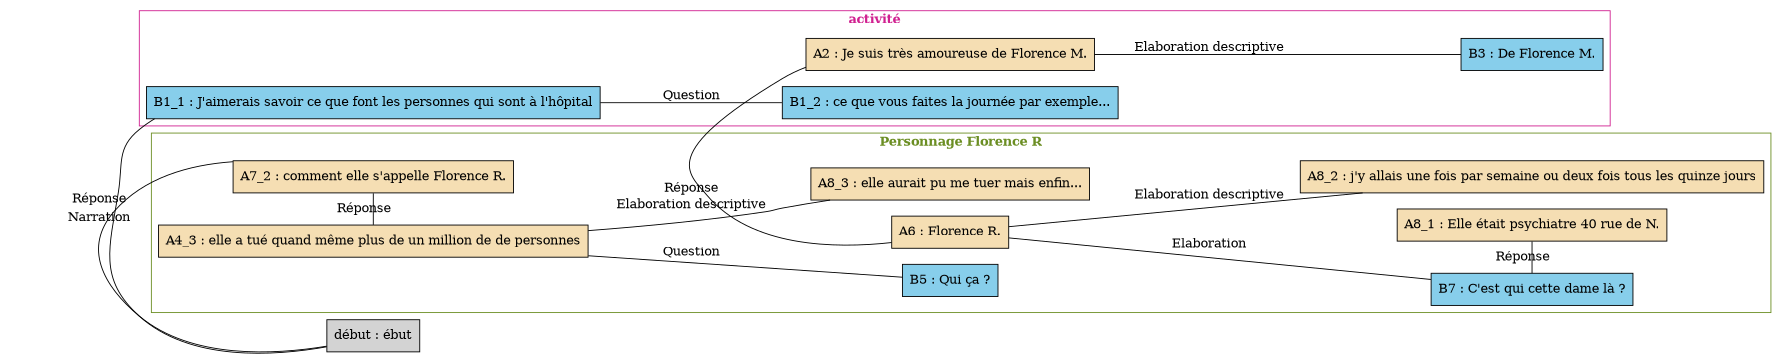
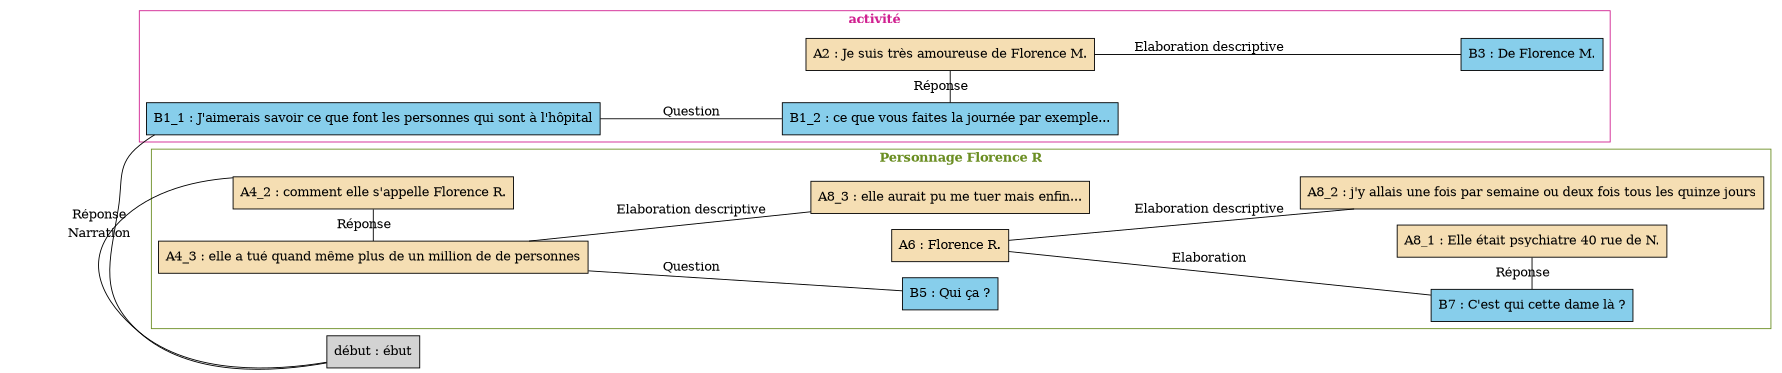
node "A7_2 : comment elle s'appelle Florence R.": label "A7_2 : comment elle s'appelle Florence R." -> "A4_2 : comment elle s'appelle Florence R."
edge "A2 : Je suis très amoureuse de Florence M." -- "A6 : Florence R.": now "A2 : Je suis très amoureuse de Florence M." -- "B1_2 : ce que vous faites la journée par exemple..."
